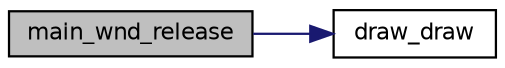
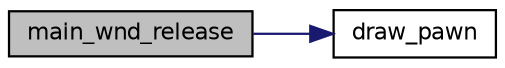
node "draw_draw": label "draw_draw" -> "draw_pawn"
